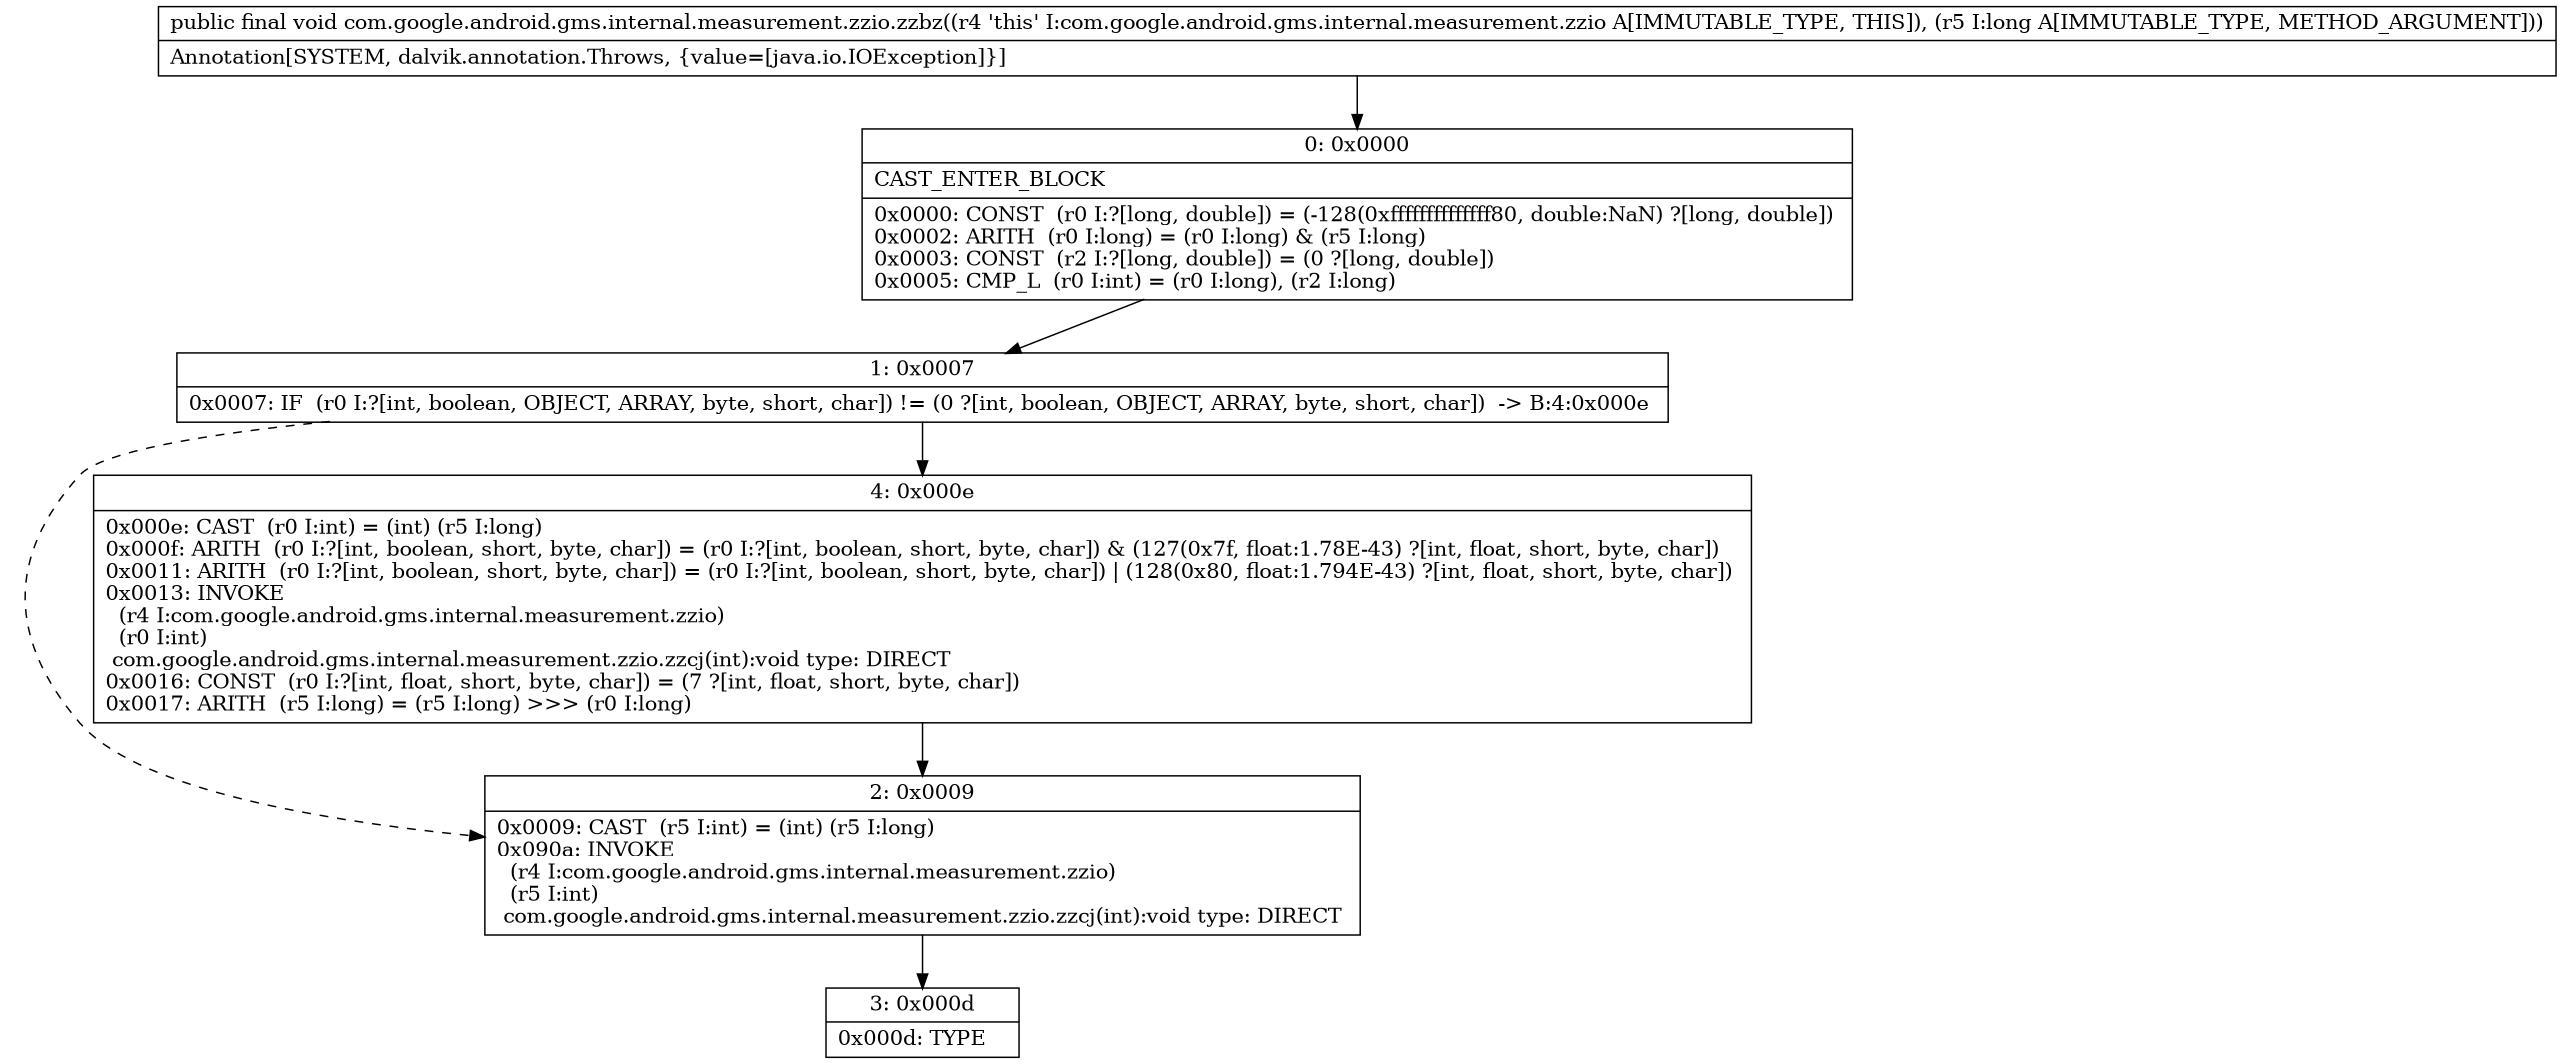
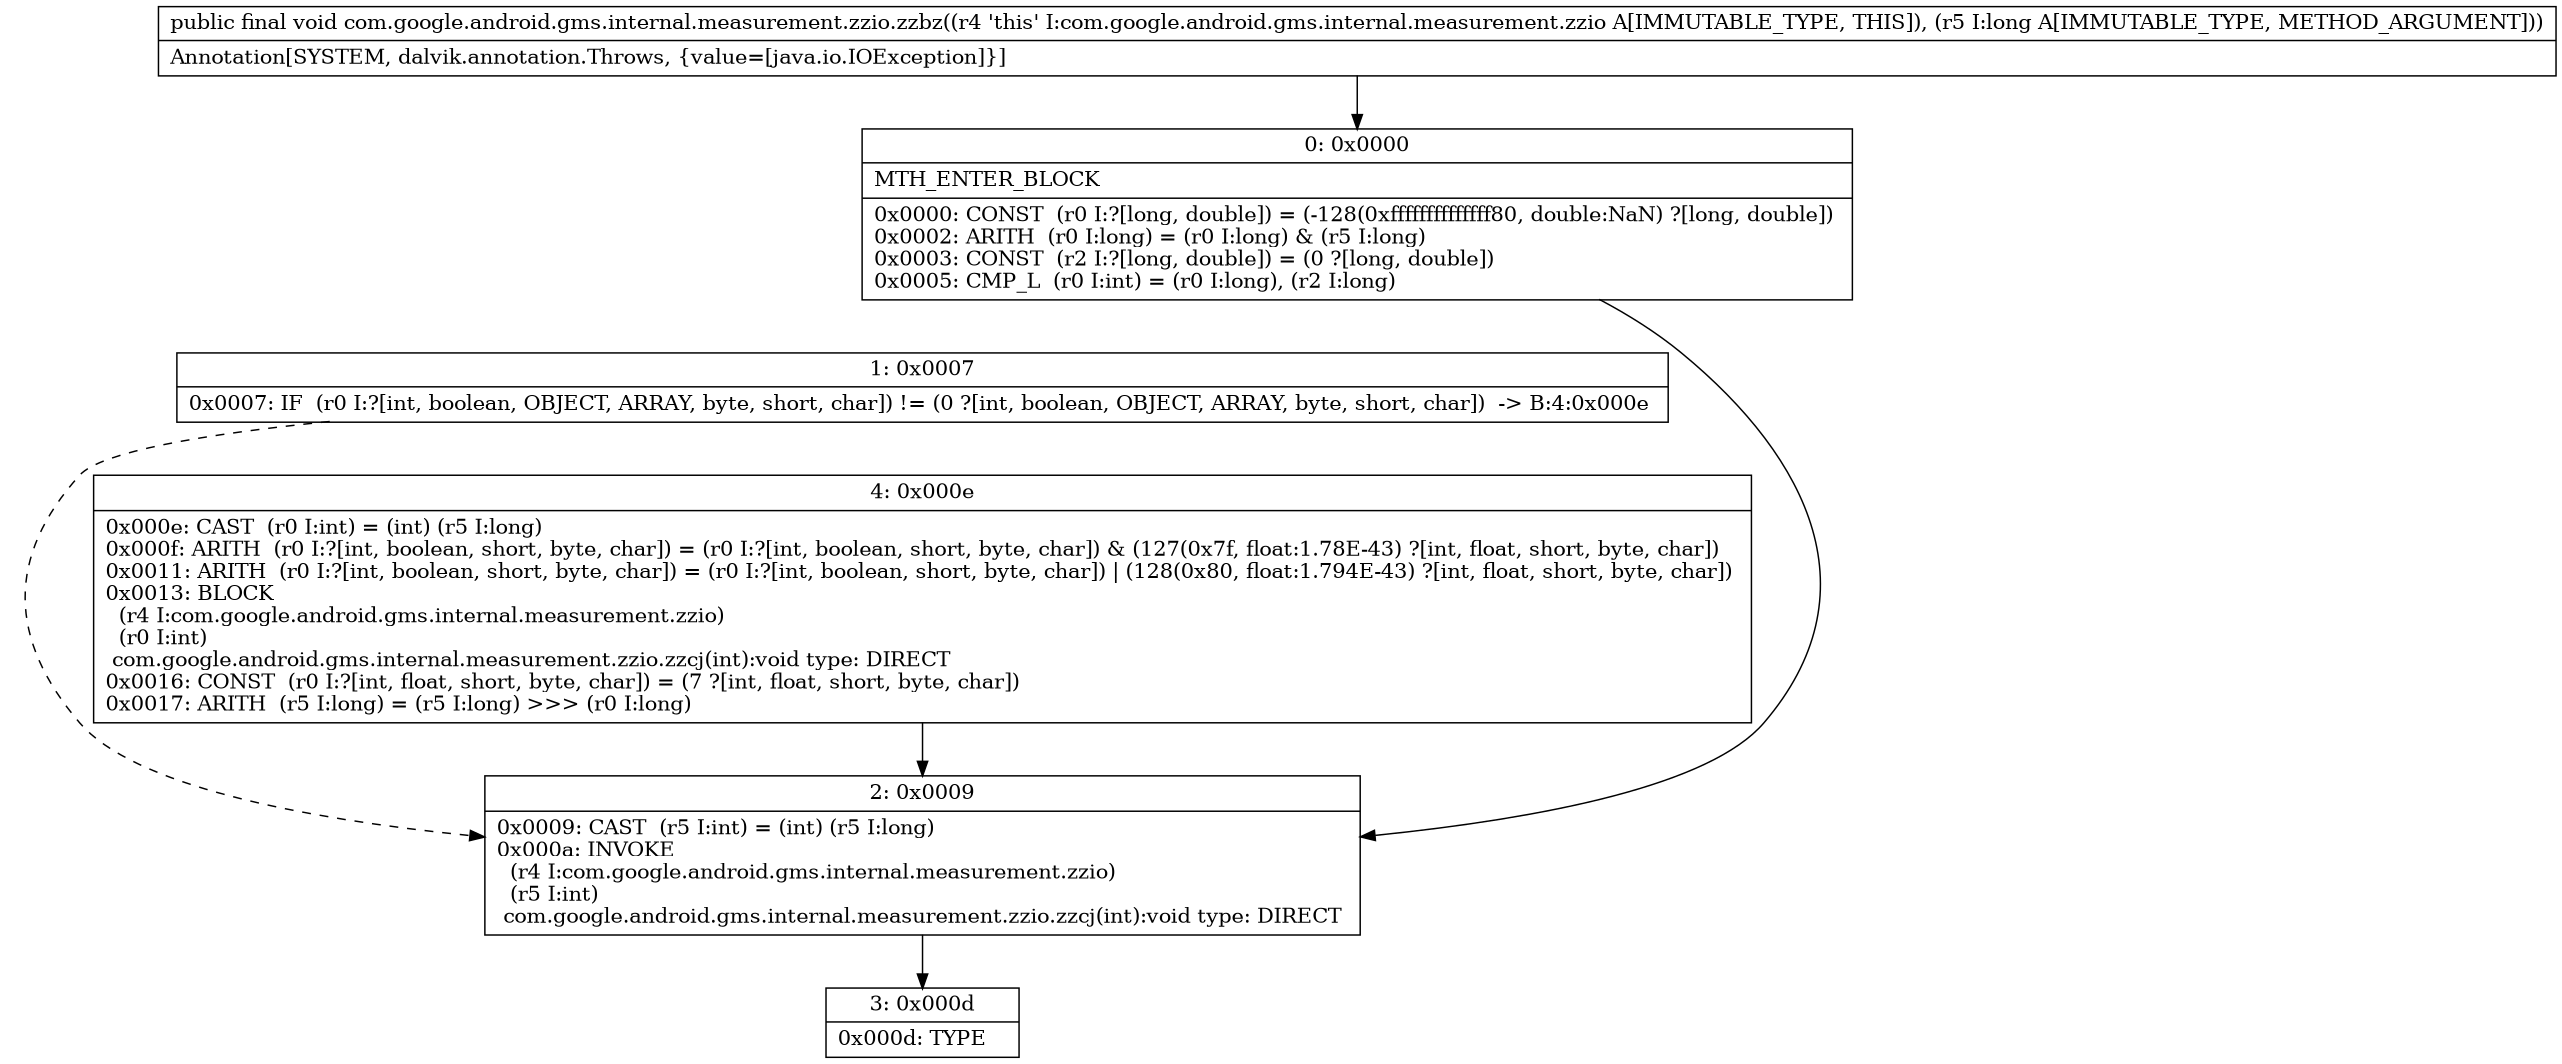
node "0: 0x0000": text "CAST_ENTER_BLOCK" -> "MTH_ENTER_BLOCK"
edge "0: 0x0000" -> "1: 0x0007": now "0: 0x0000" -> "2: 0x0009"
edge "1: 0x0007" -> "4: 0x000e": removed
node "4: 0x000e": text "0x0013: INVOKE" -> "0x0013: BLOCK"
node "2: 0x0009": text "0x090a: INVOKE" -> "0x000a: INVOKE"
